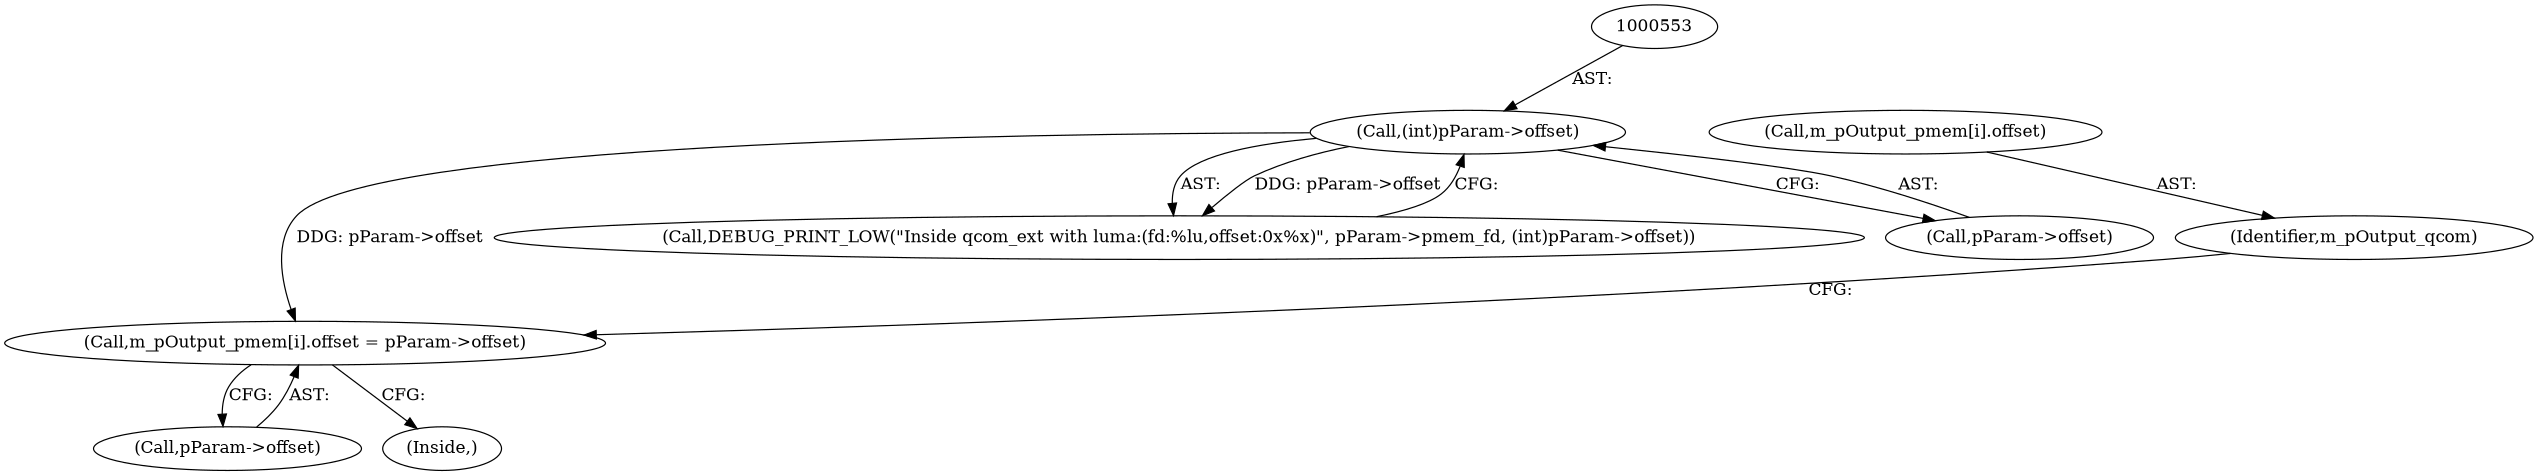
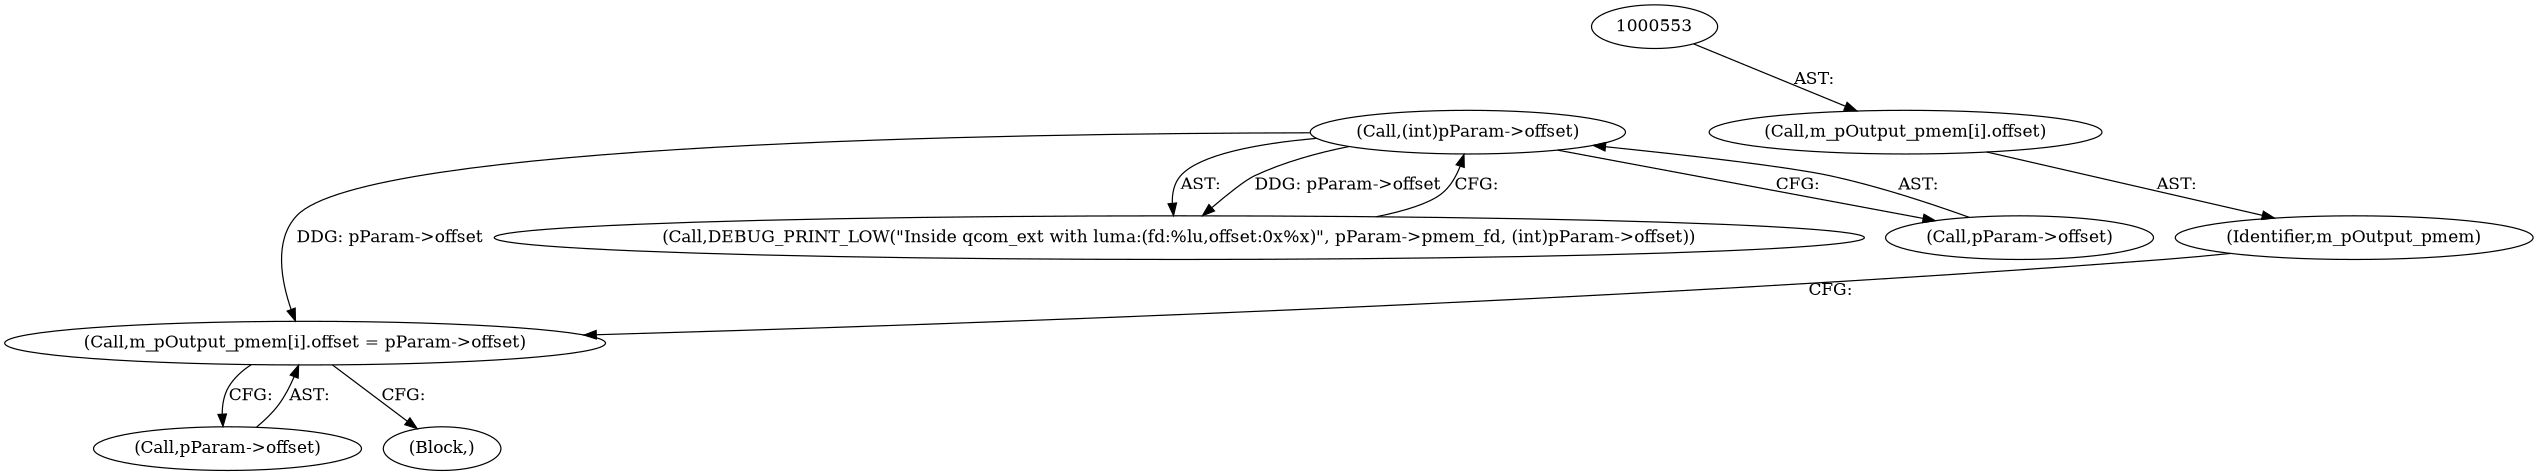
edge "1000553" -> "(Call,(int)pParam->offset)": now "1000553" -> "(Call,m_pOutput_pmem[i].offset)"
node "(Identifier,m_pOutput_qcom)": label "(Identifier,m_pOutput_qcom)" -> "(Identifier,m_pOutput_pmem)"
node "(Inside,)": label "(Inside,)" -> "(Block,)"
